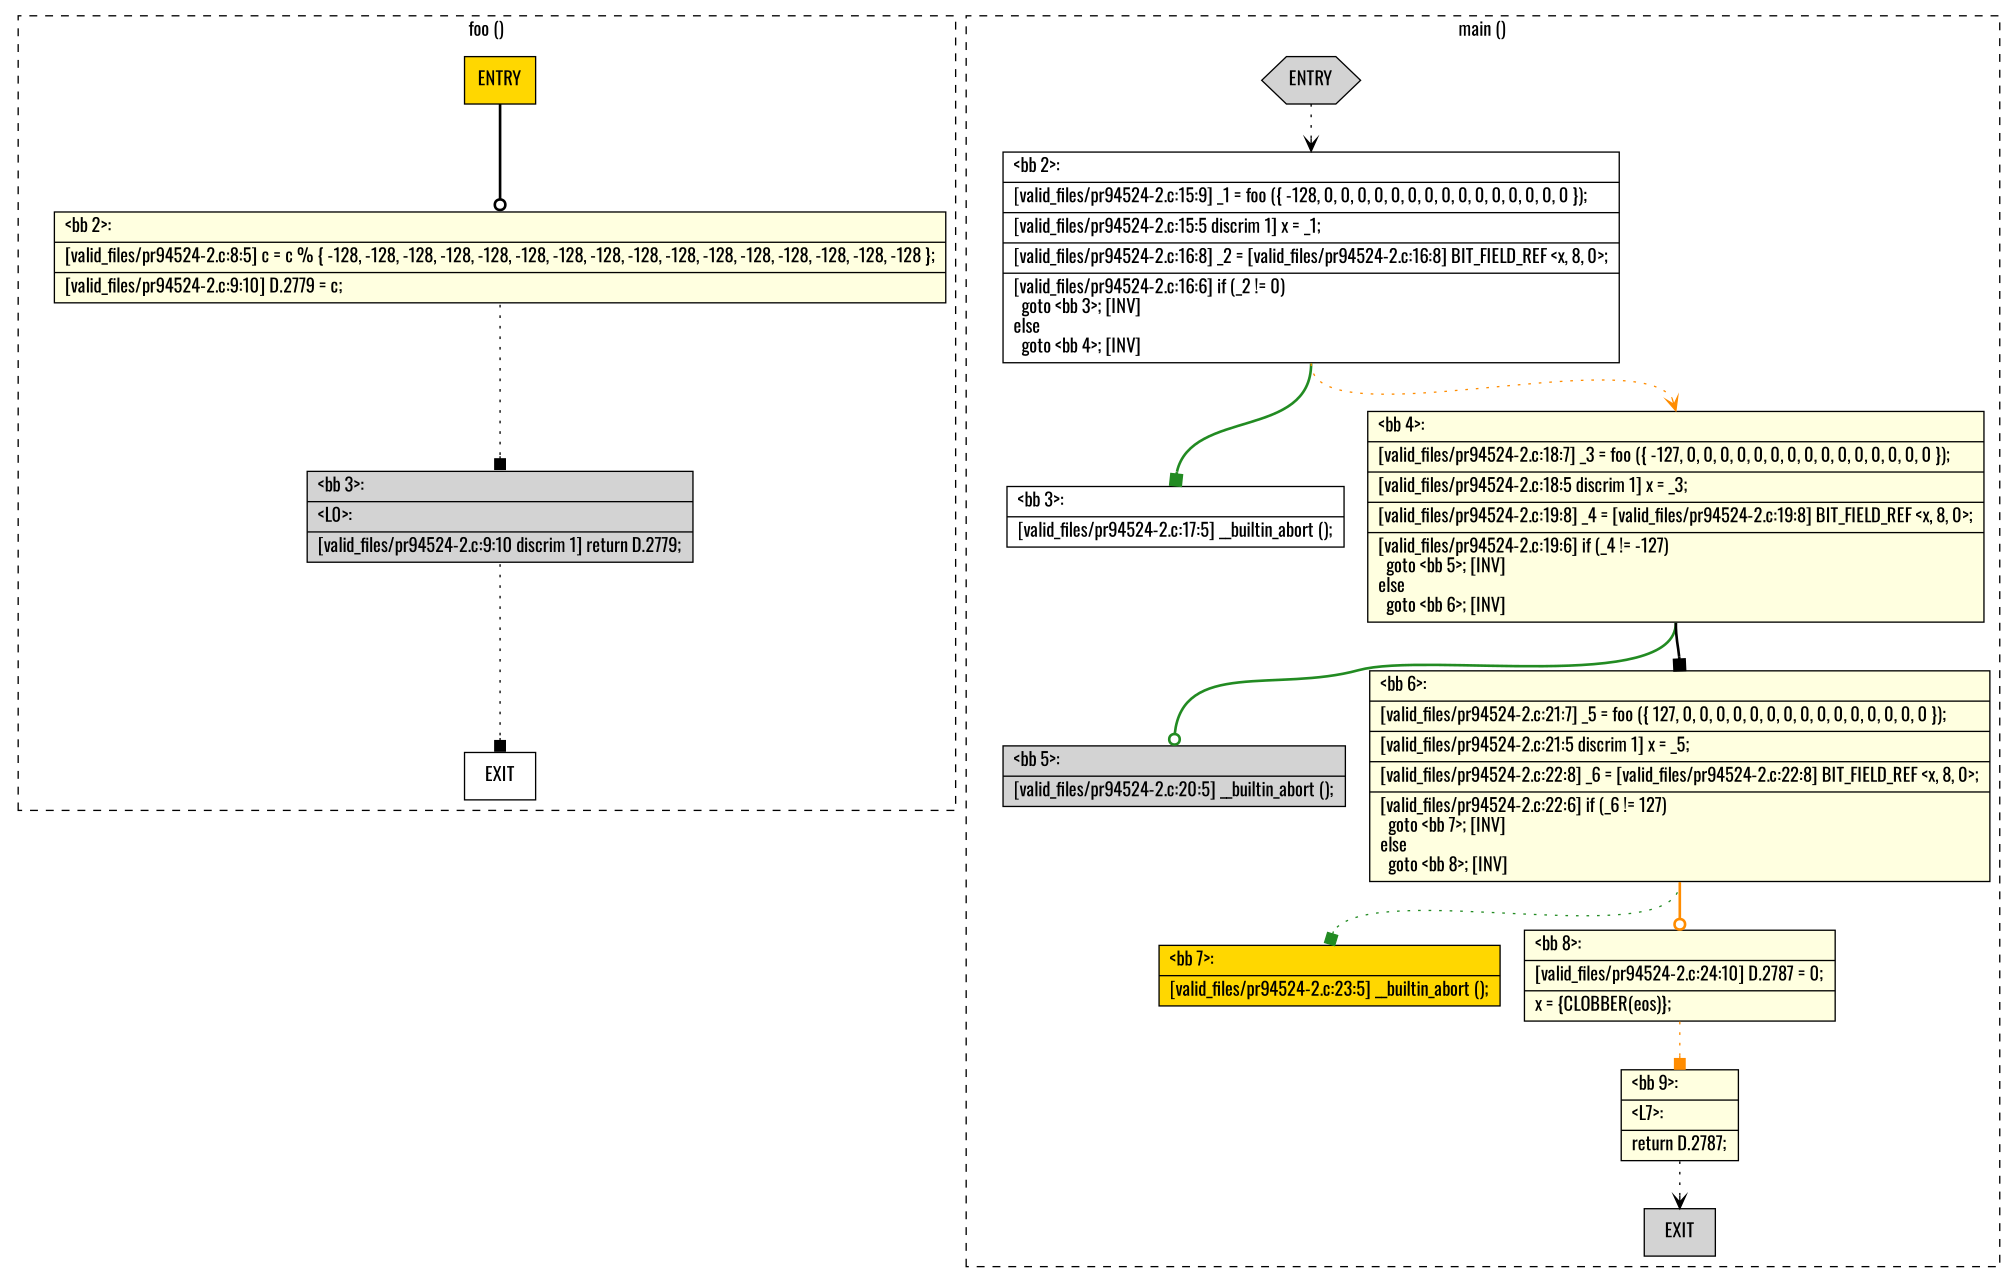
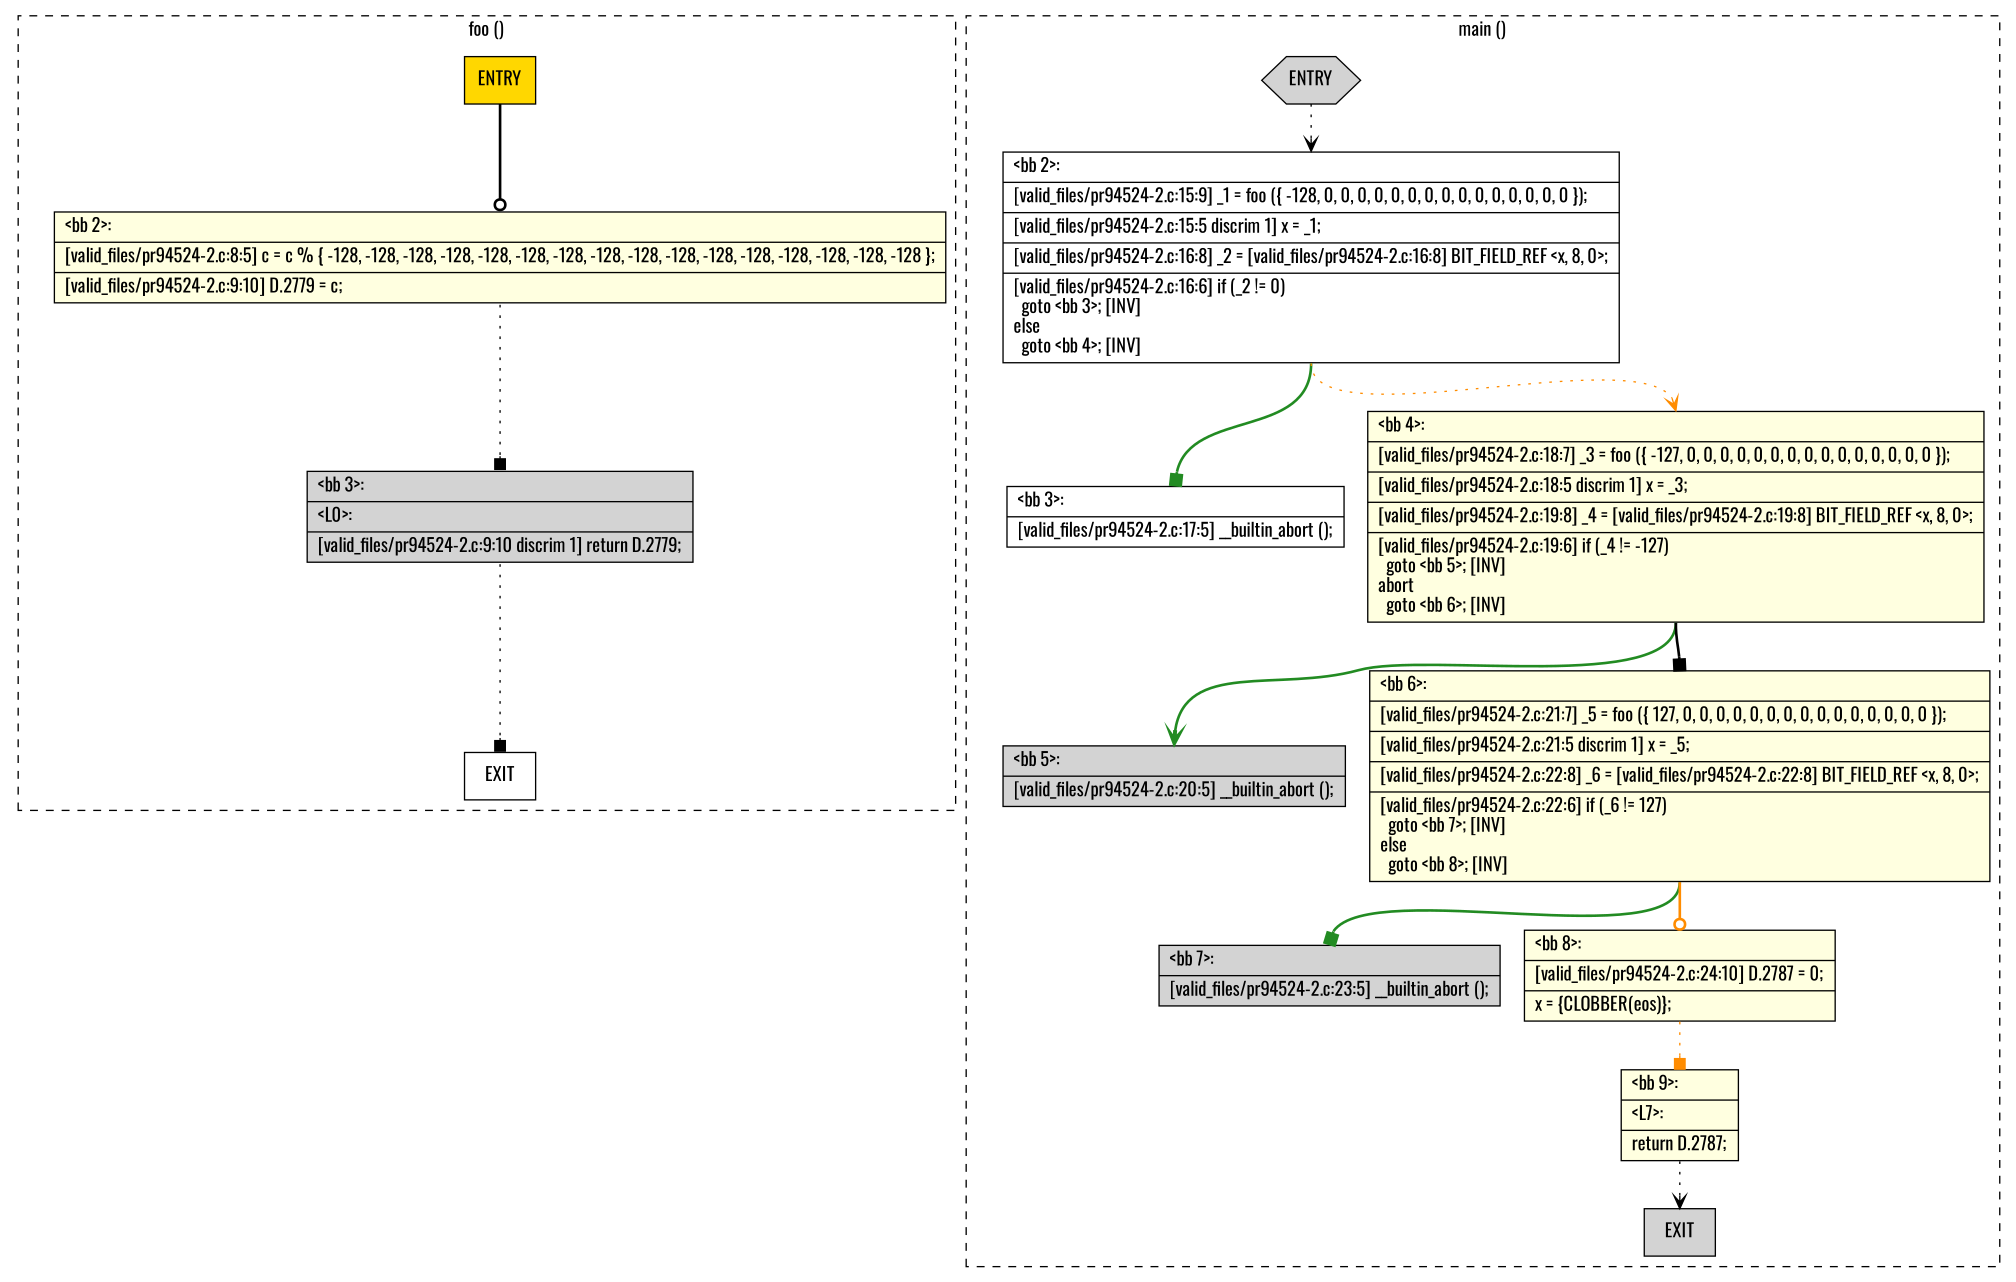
node "<bb 4>:": text "else" -> "abort"
edge "<bb 4>:" -> "<bb 5>:": arrowhead odot -> vee
edge "<bb 6>:" -> "<bb 7>:": style dotted -> bold
node "<bb 7>:": fillcolor gold -> lightgrey
